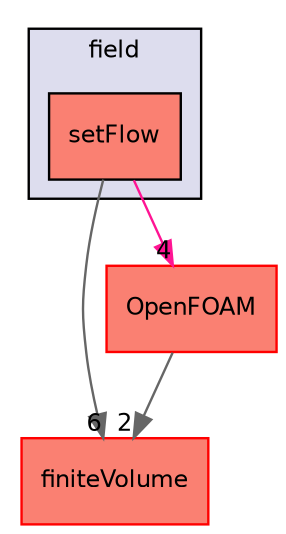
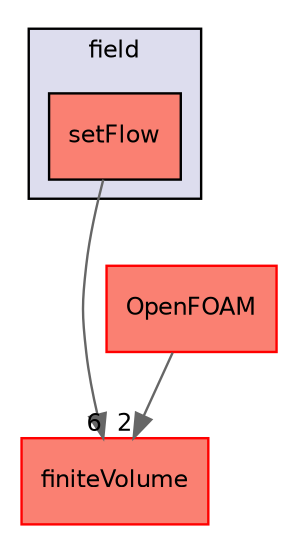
edge "setFlow" -> "OpenFOAM": removed
